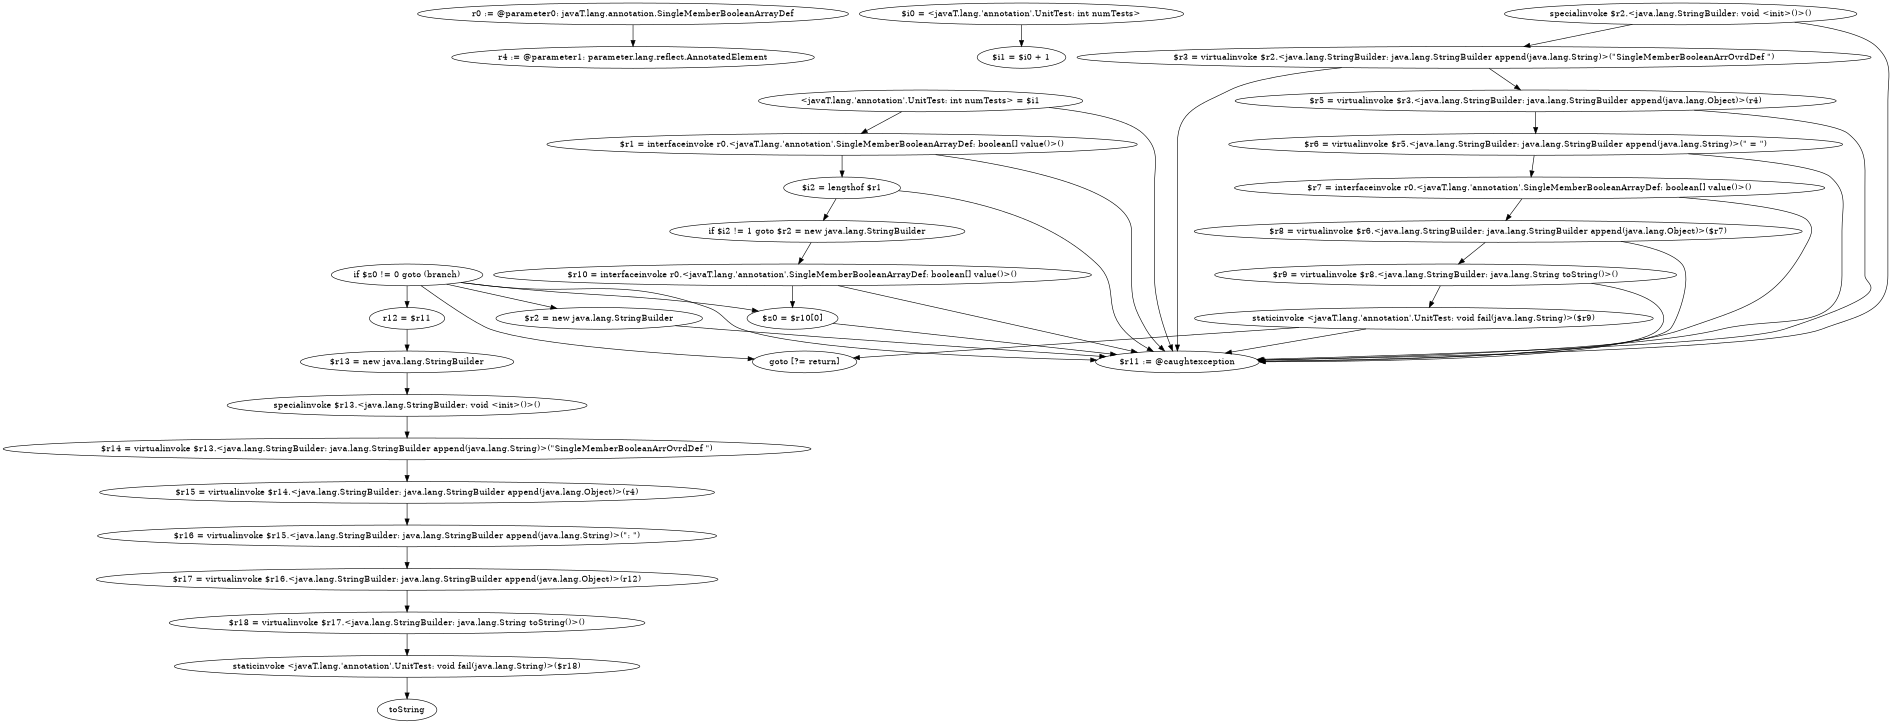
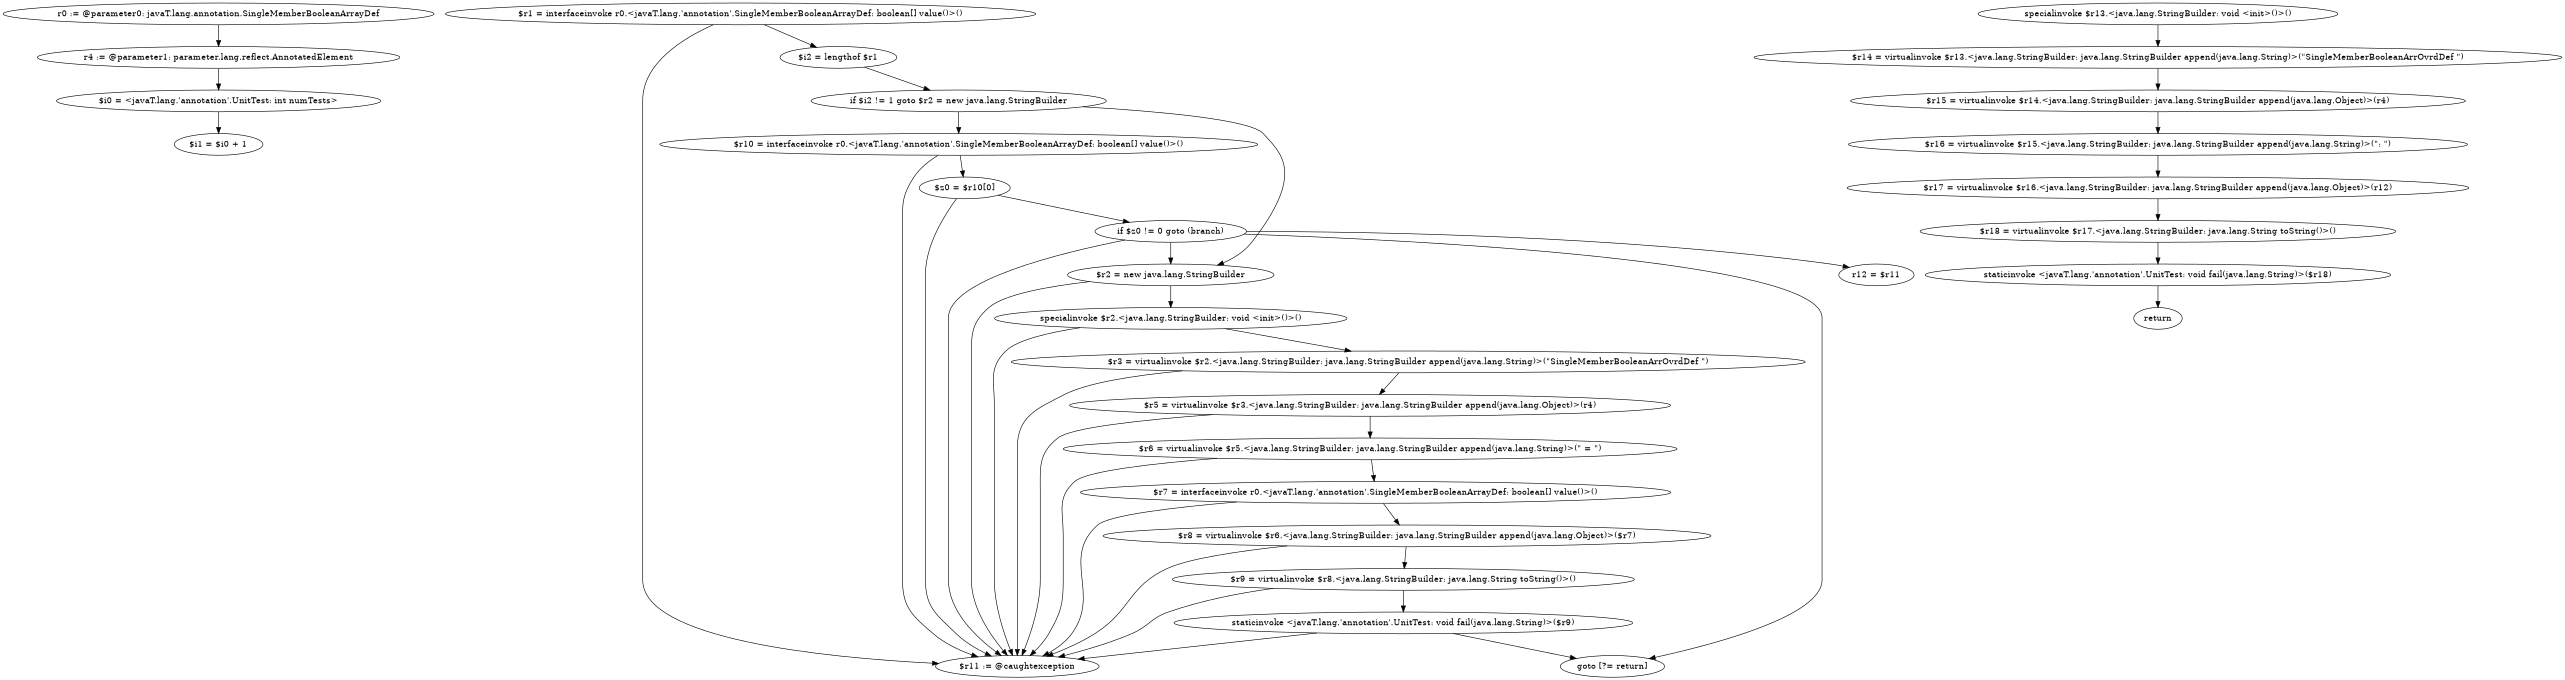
edge "r4 := @parameter1: parameter.lang.reflect.AnnotatedElement" -> "$i0 = <javaT.lang.'annotation'.UnitTest: int numTests>": added
node "<javaT.lang.'annotation'.UnitTest: int numTests> = $i1": removed
edge "if $i2 != 1 goto $r2 = new java.lang.StringBuilder" -> "$r2 = new java.lang.StringBuilder": added
edge "$i2 = lengthof $r1" -> "$r11 := @caughtexception": removed
edge "$r2 = new java.lang.StringBuilder" -> "specialinvoke $r2.<java.lang.StringBuilder: void <init>()>()": added
edge "if $z0 != 0 goto (branch)" -> "$z0 = $r10[0]": reversed
node "$r13 = new java.lang.StringBuilder": removed
node "toString": label "toString" -> "return"
